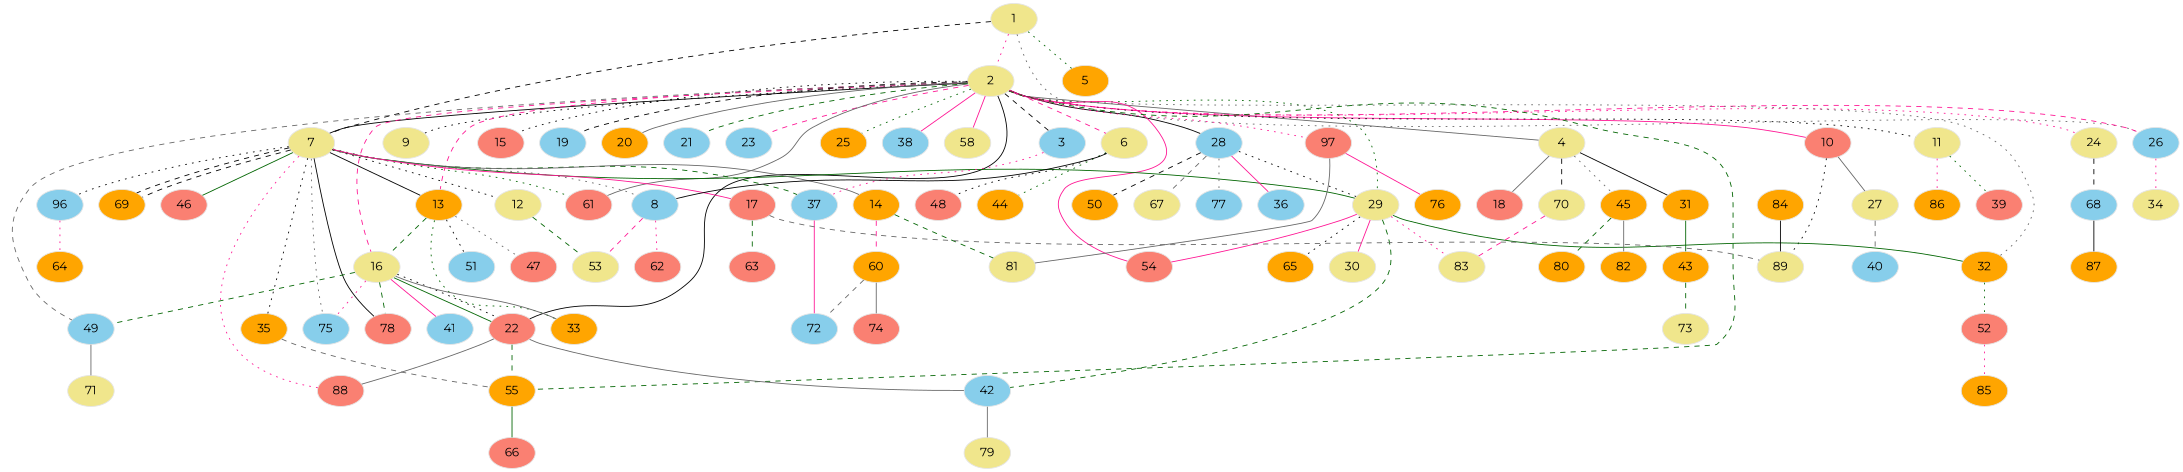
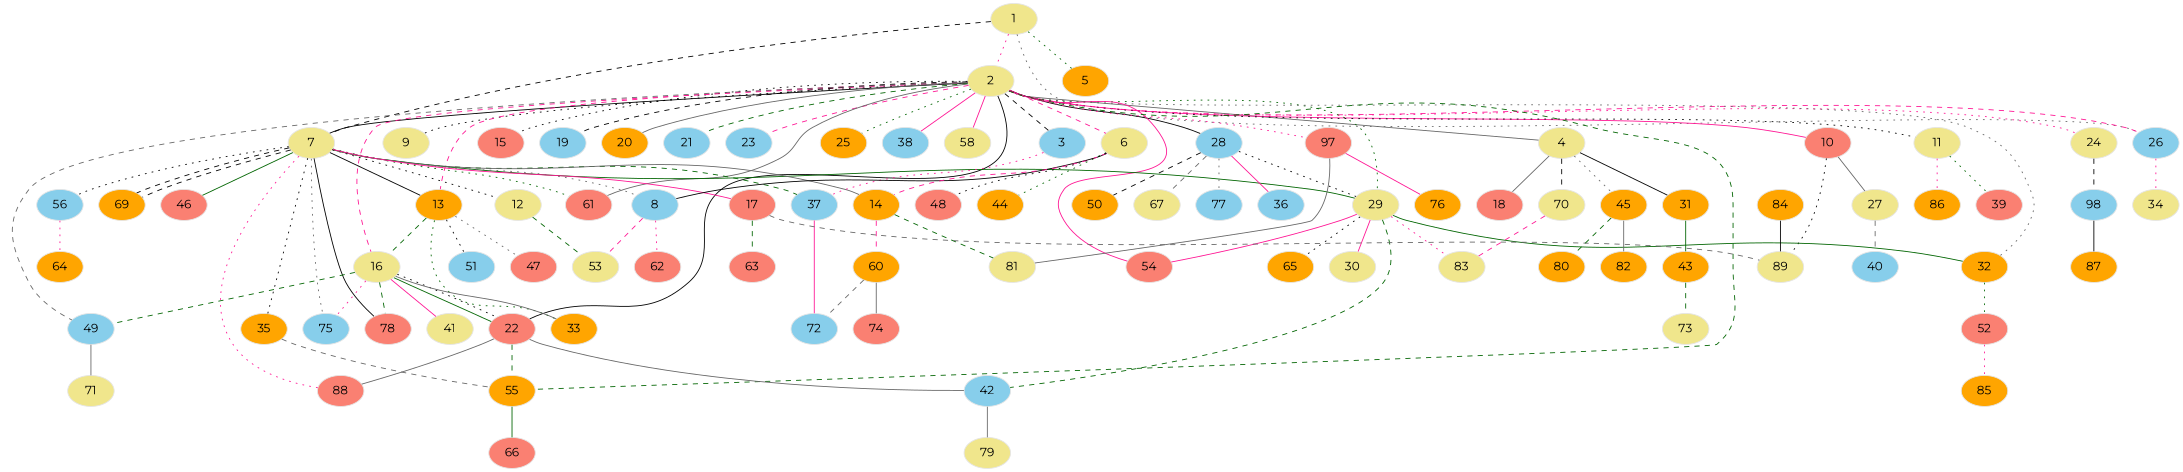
edge "6" -- "14": added
node "96": label "96" -> "56"
node "68": label "68" -> "98"
node "41": fillcolor skyblue -> khaki
